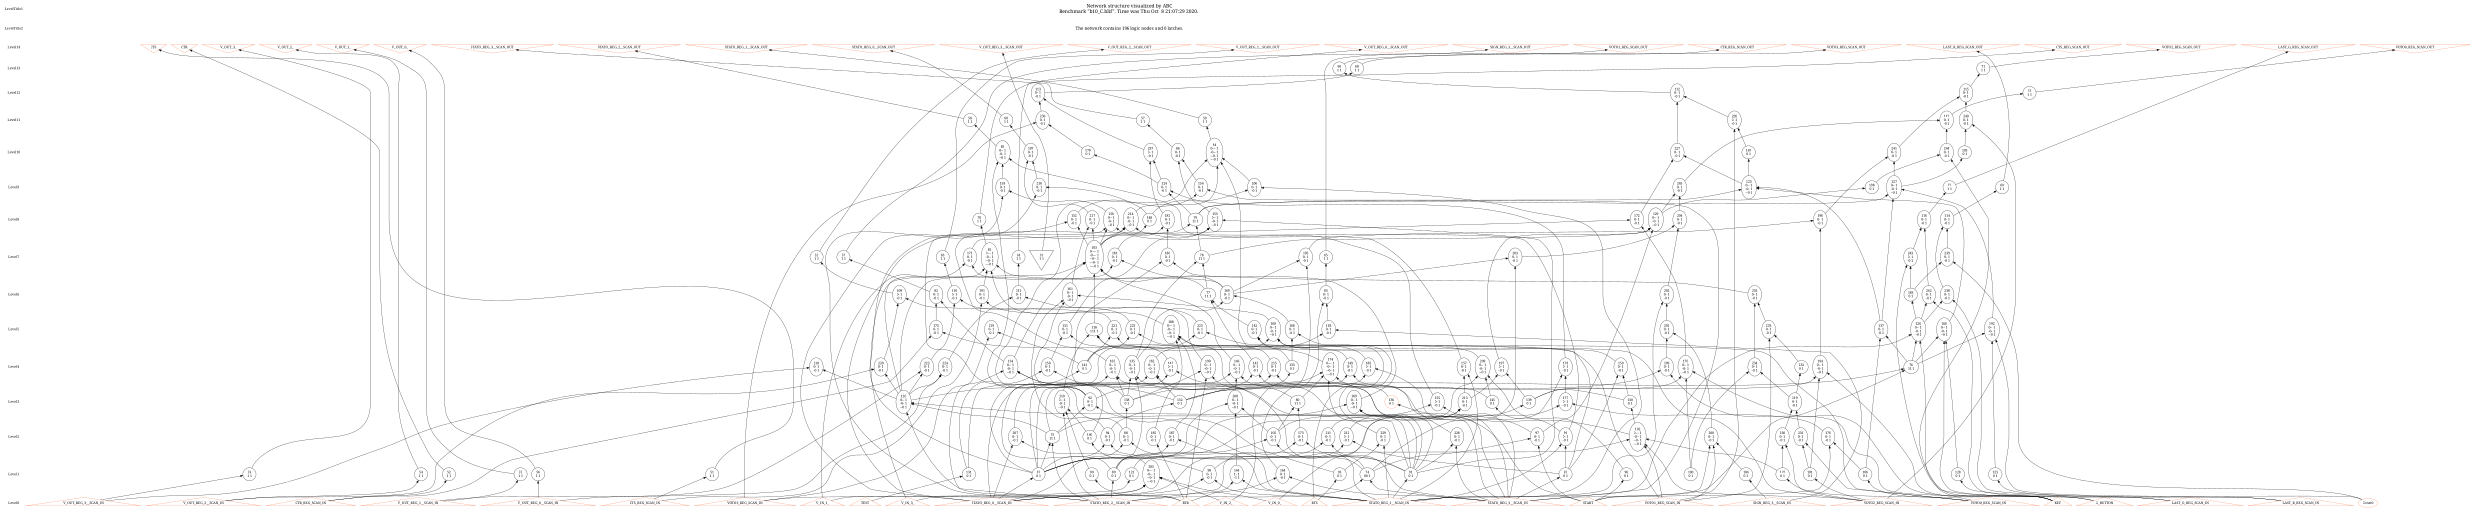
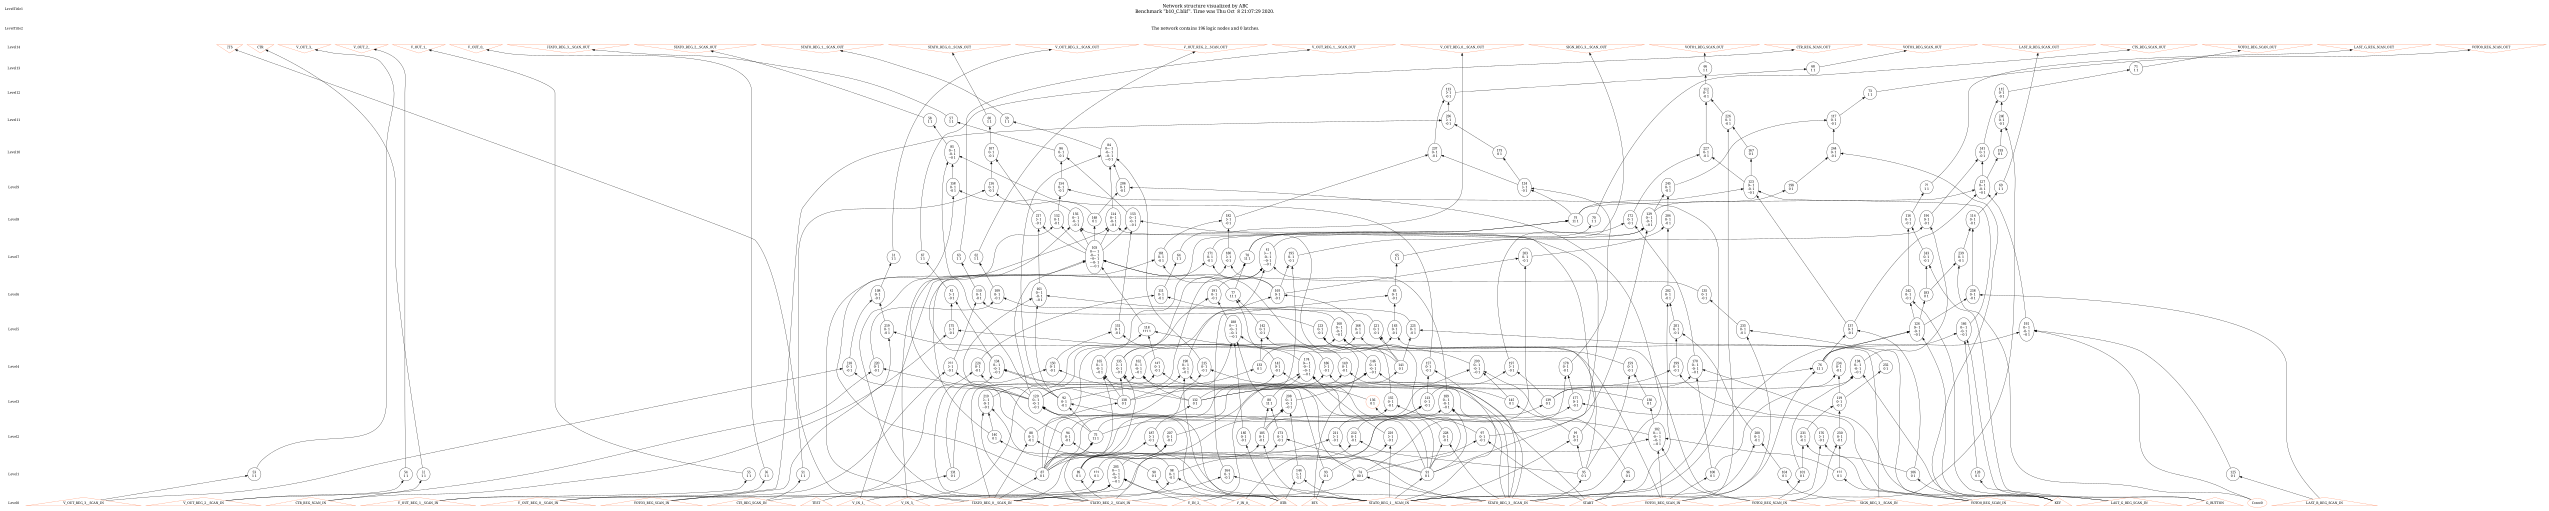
node "61 1 1": shape invtriangle -> ellipse
node "108 0- 1 -0 1": added
edge "234 0- 1 -0 1" -> "235 0- 1 -0 1": removed
edge "VOTO1_REG_SCAN_IN" -> "200 0- 1 -0 1": now "VOTO1_REG_SCAN_IN" -> "100 0 1"
